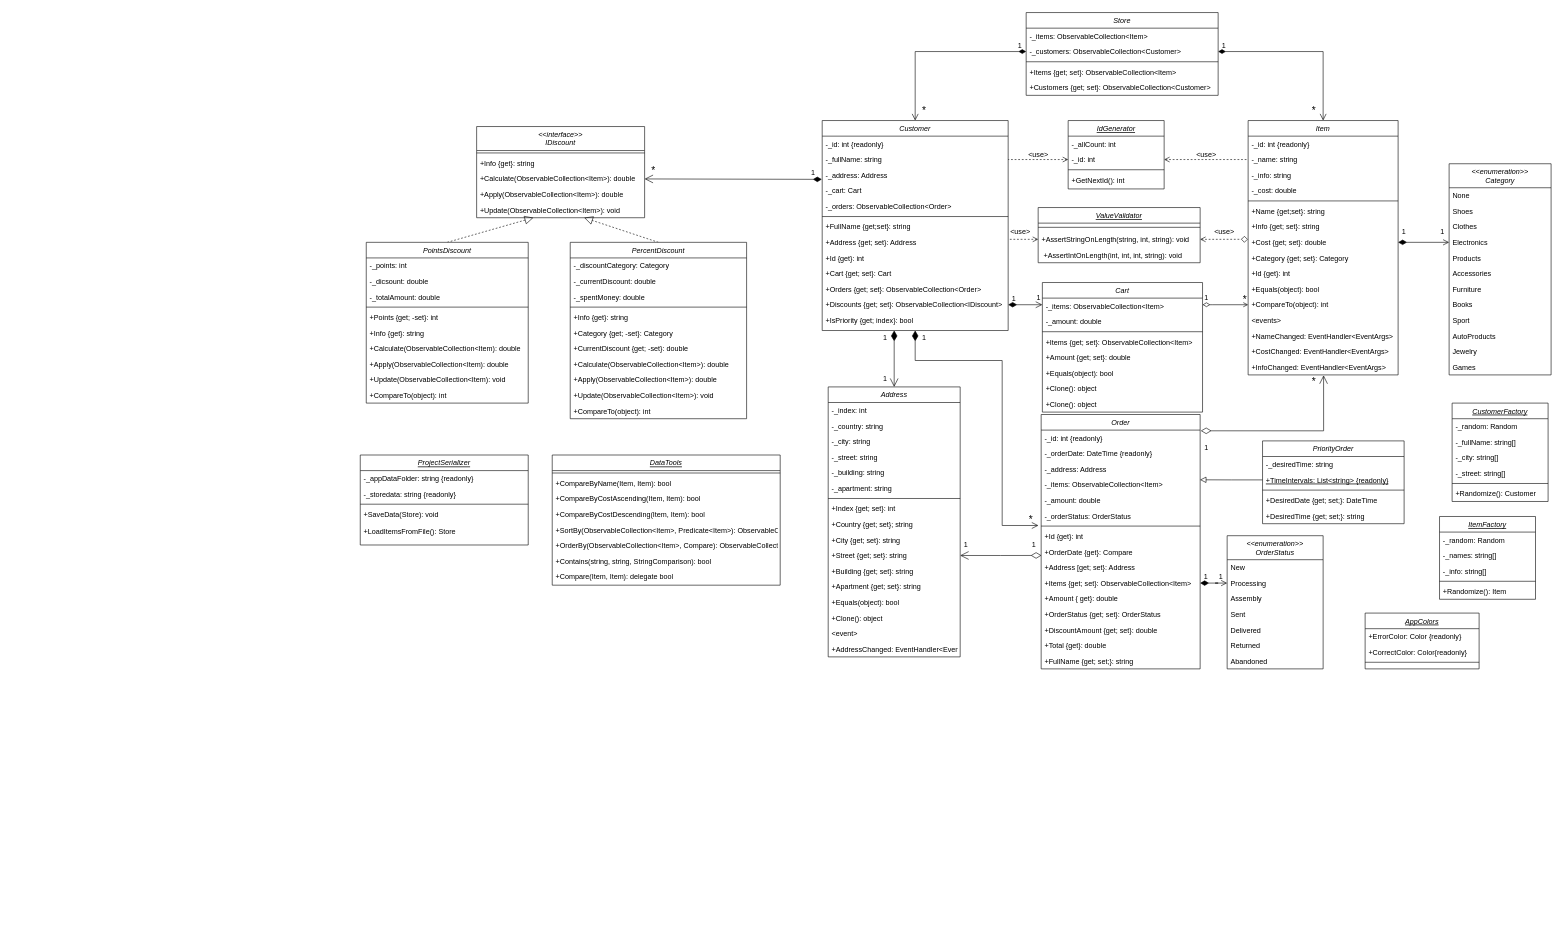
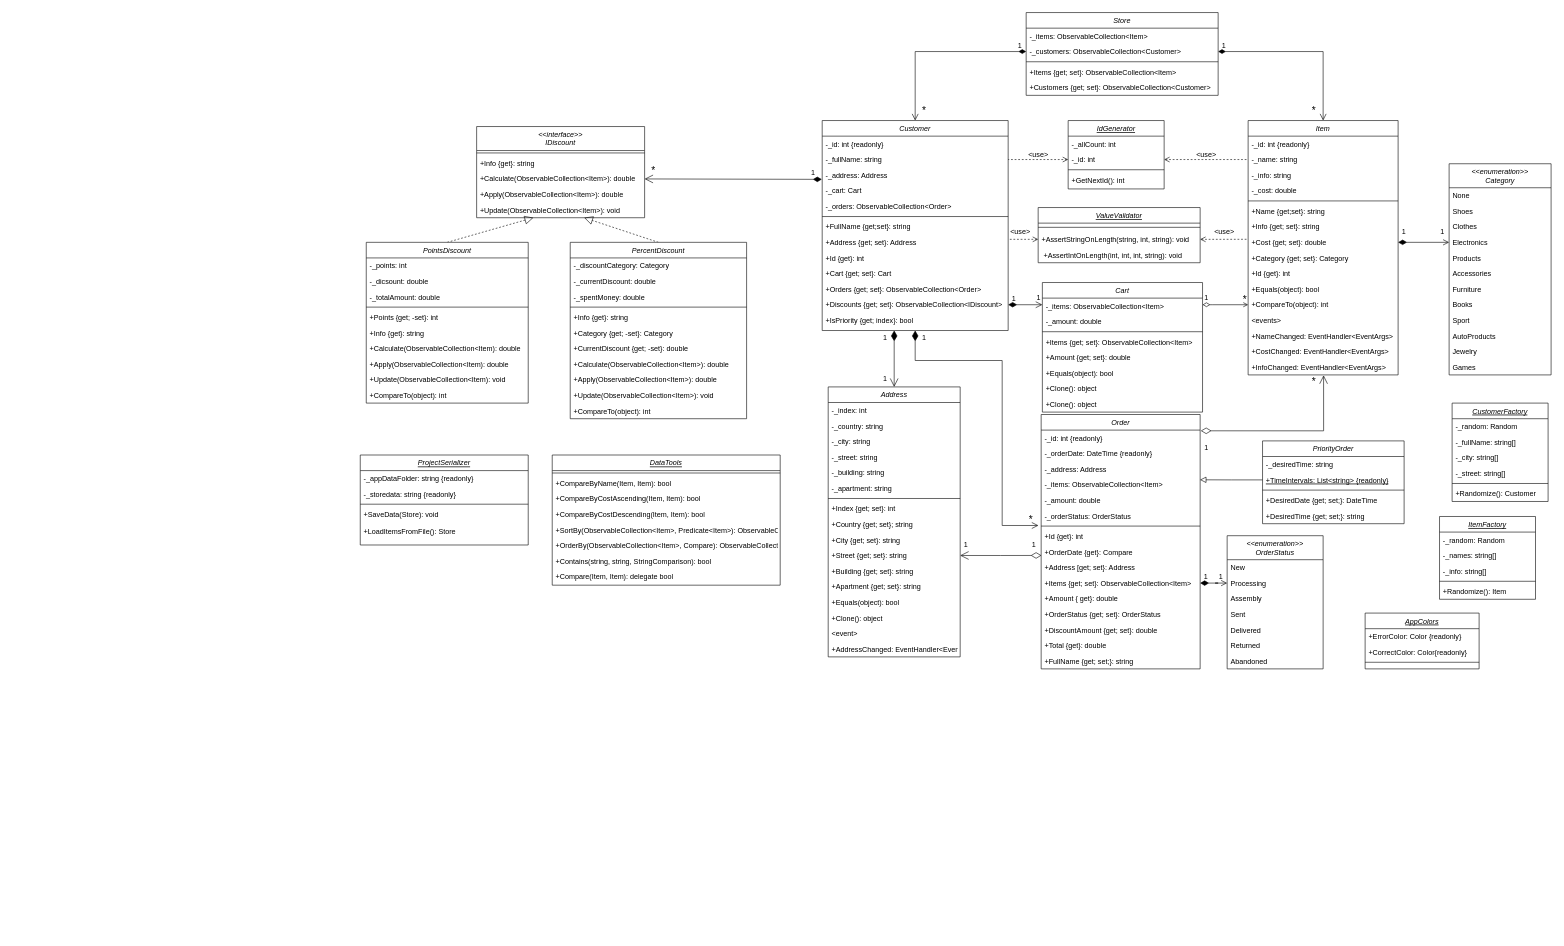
edge "+AssertStringOnLength(string, int, string): void" -- "+Cost {get; set}: double": arrowhead diamond -> none
